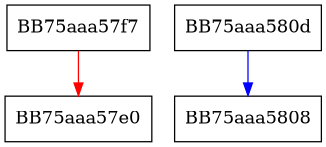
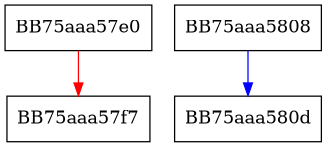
edge "BB75aaa57f7" -> "BB75aaa57e0": reversed
edge "BB75aaa580d" -> "BB75aaa5808": reversed
